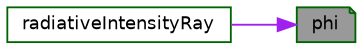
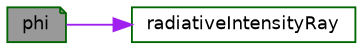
edge "radiativeIntensityRay" -> "phi": reversed
